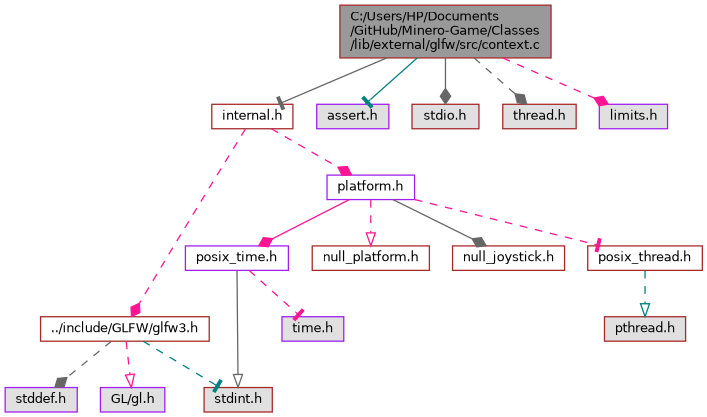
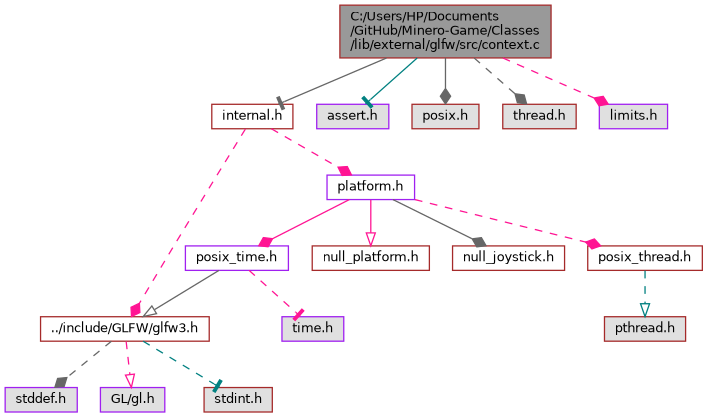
node "stdio.h": label "stdio.h" -> "posix.h"
edge "platform.h" -> "null_platform.h": style dashed -> solid
edge "platform.h" -> "posix_thread.h": arrowhead tee -> diamond
edge "posix_time.h" -> "stdint.h": now "posix_time.h" -> "../include/GLFW/glfw3.h"
